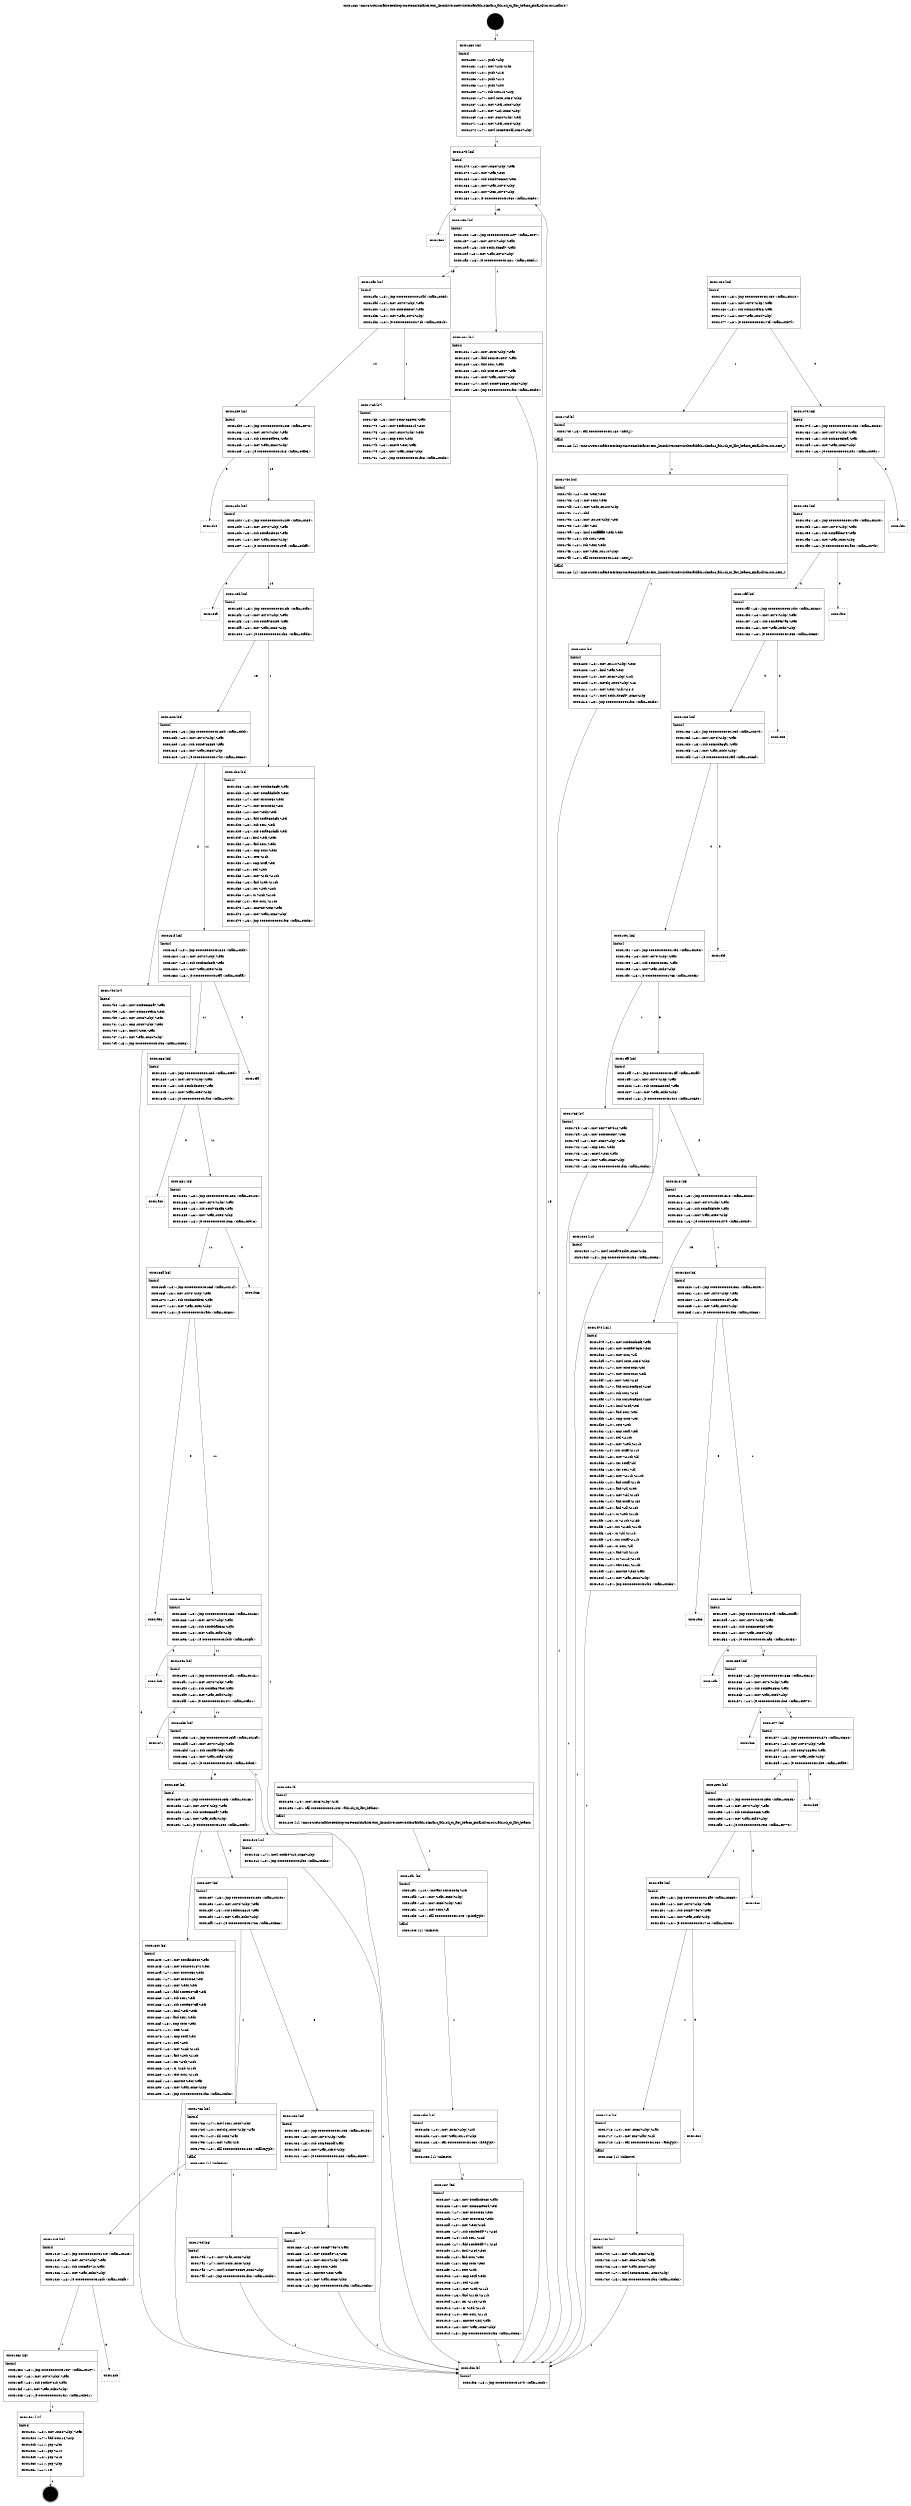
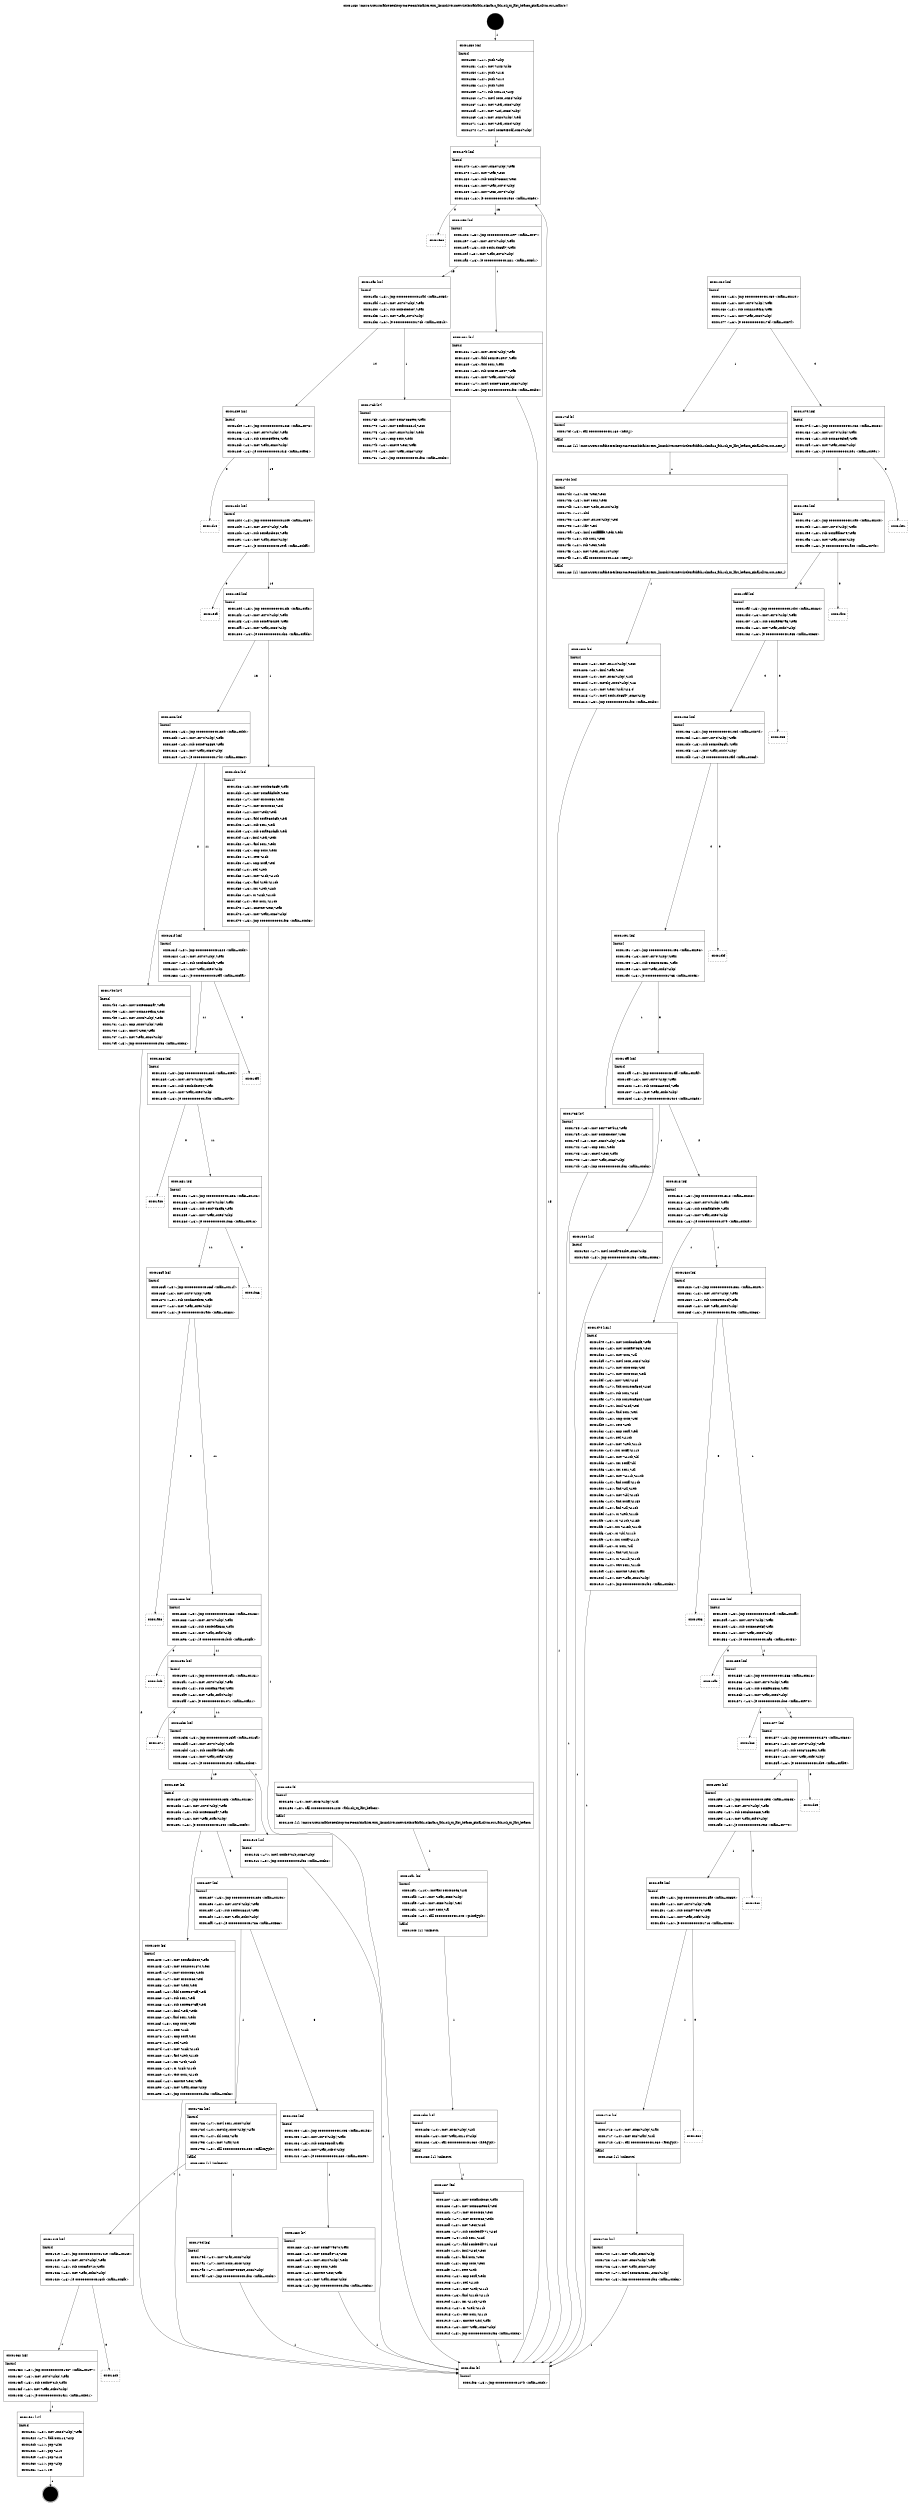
edge "0x401513 [25]" -> "0x401d7e [151]": label " 15" -> " 1"
edge "0x4013b5 [25]" -> "0x4013ce [25]": label " 8" -> " 10"
